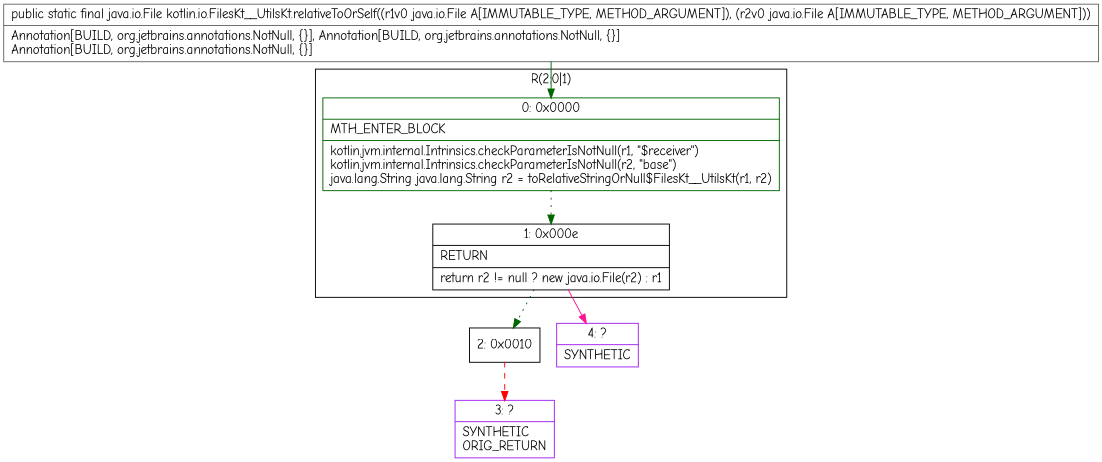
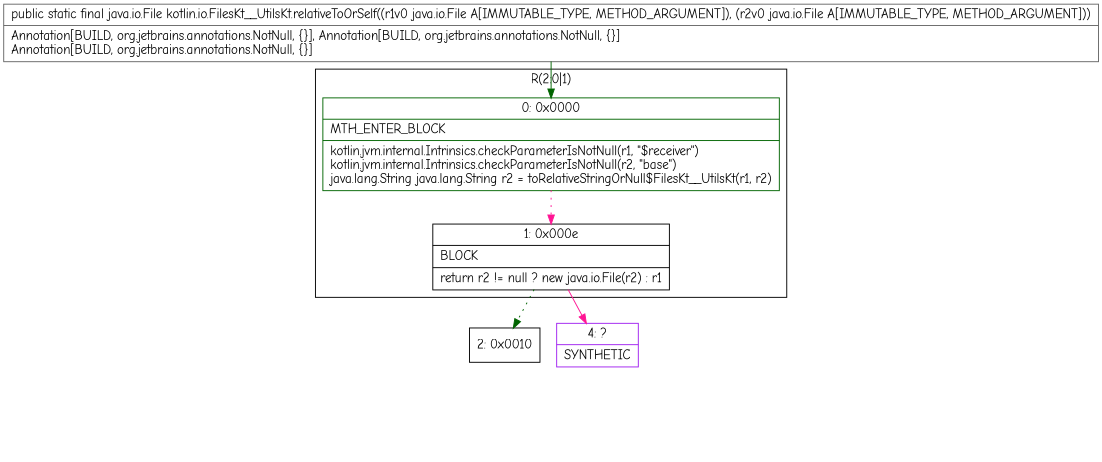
edge "0: 0x0000" -> "1: 0x000e": color darkgreen -> deeppink
node "1: 0x000e": text "RETURN" -> "BLOCK"
node "3: ?": removed
